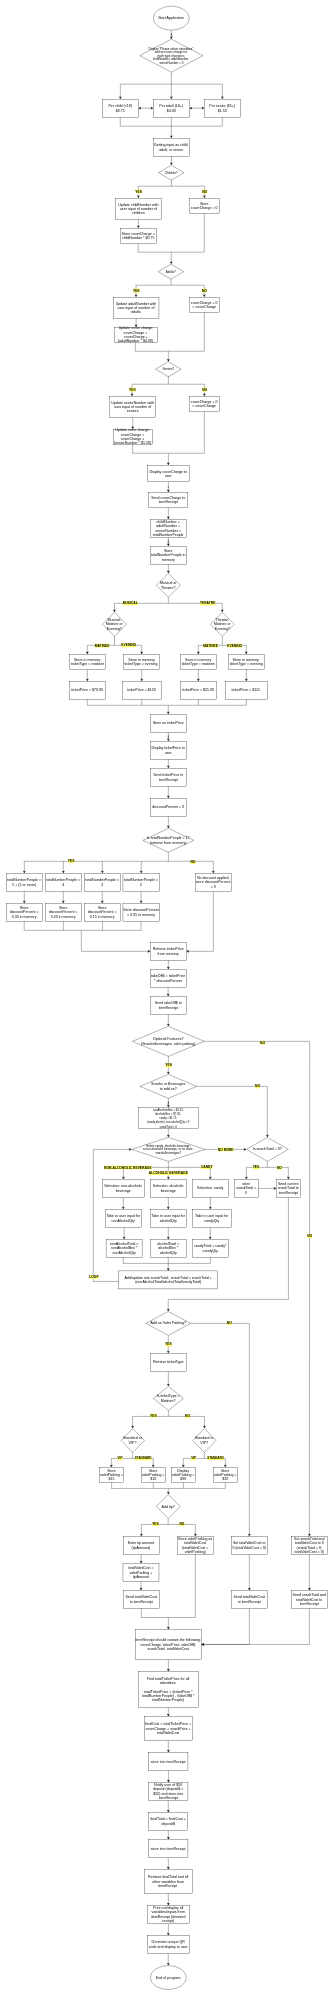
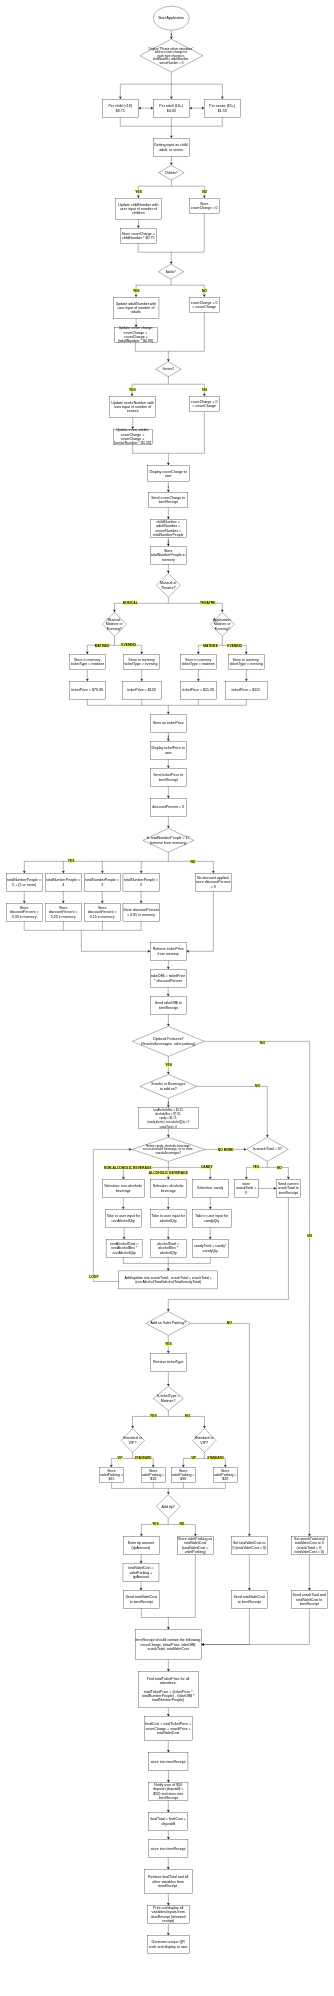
node "Update cover charge: coverCharge = coverCharge + (seniorNumber * $1.50)": label "Update cover charge: coverCharge = coverCharge + (seniorNumber * $1.50)" -> "Update cover adults: coverCharge = coverCharge + (seniorNumber * $1.50)"
node "Theatre: Matinee or Evening?": label "Theatre: Matinee or Evening?" -> "Application: Matinee or Evening?"
node "Display valetParking = $30": label "Display valetParking = $30" -> "Store valetParking = $30"
edge "Generate unique QR code and display to user" -> "End of program": removed
node "End of program": removed
